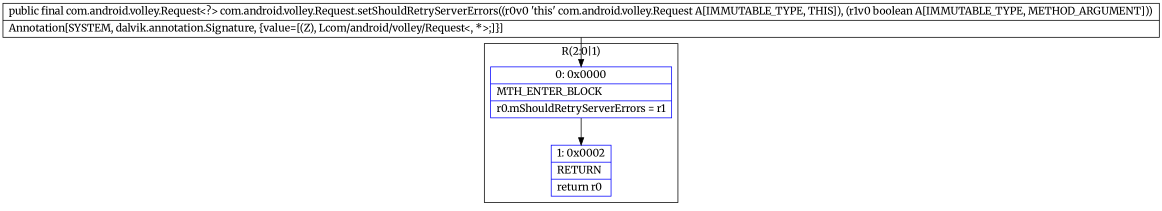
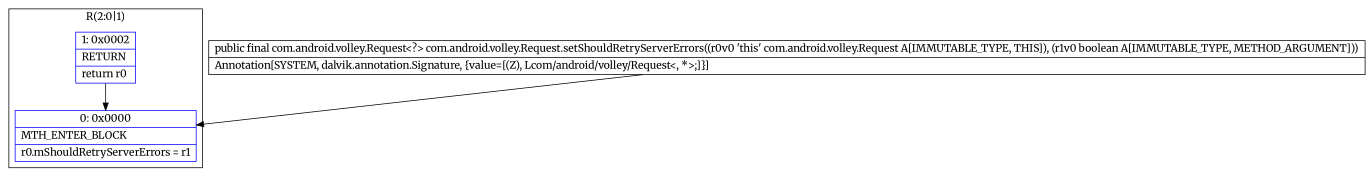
edge "0: 0x0000" -> "1: 0x0002": reversed
